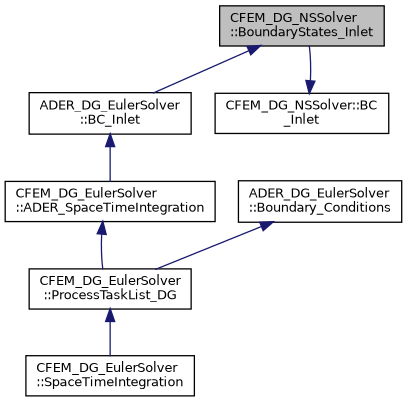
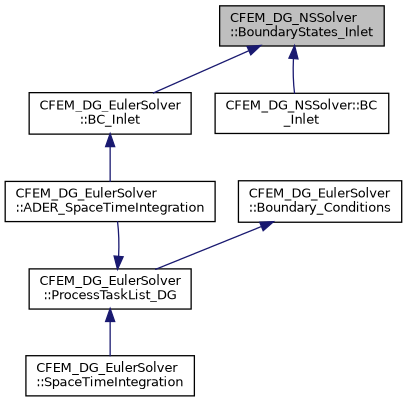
edge "CFEM_DG_NSSolver ::BoundaryStates_Inlet" -> "CFEM_DG_NSSolver::BC _Inlet": reversed
node "ADER_DG_EulerSolver ::BC_Inlet": label "ADER_DG_EulerSolver ::BC_Inlet" -> "CFEM_DG_EulerSolver ::BC_Inlet"
node "ADER_DG_EulerSolver ::Boundary_Conditions": label "ADER_DG_EulerSolver ::Boundary_Conditions" -> "CFEM_DG_EulerSolver ::Boundary_Conditions"
edge "CFEM_DG_EulerSolver ::ProcessTaskList_DG" -> "CFEM_DG_EulerSolver ::ADER_SpaceTimeIntegration": reversed
